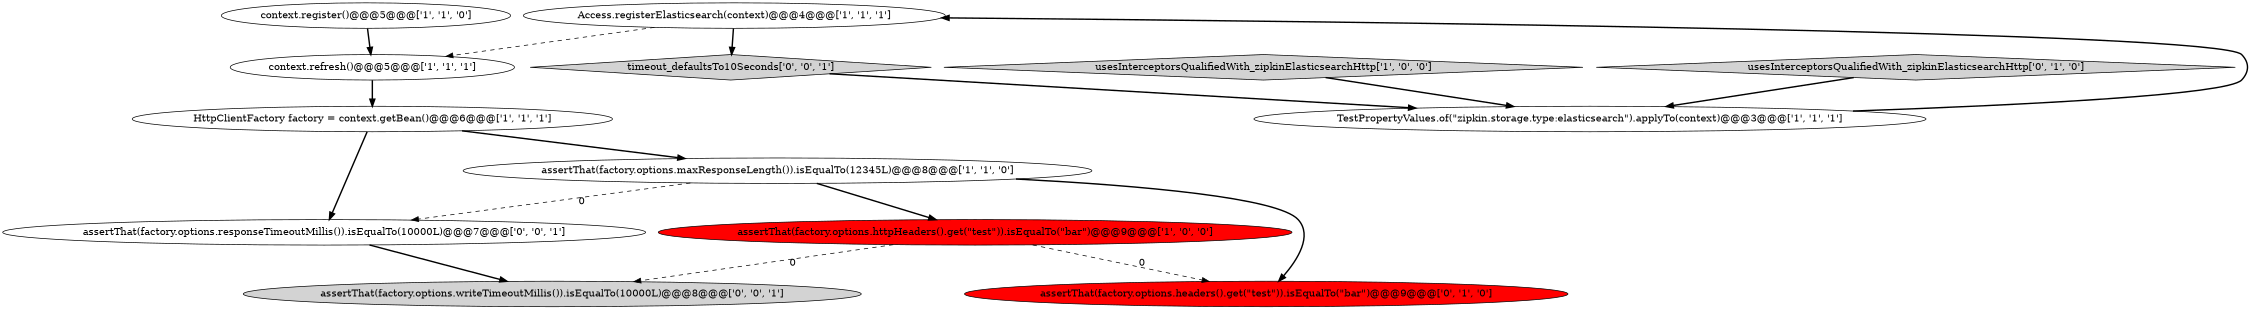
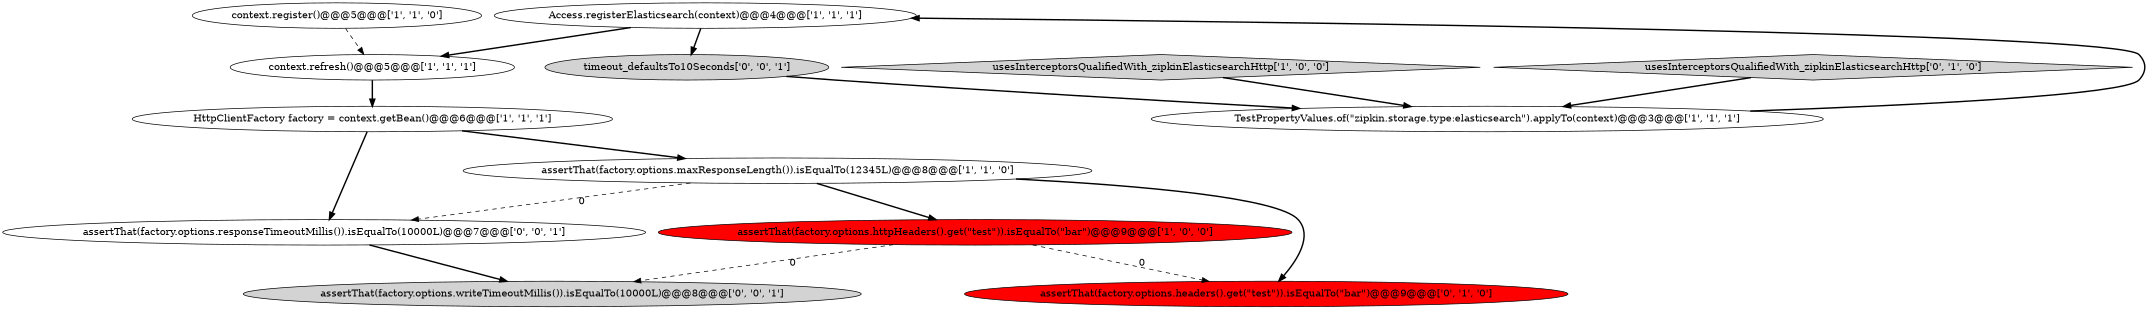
edge "context.register()@@@5@@@['1', '1', '0']" -> "context.refresh()@@@5@@@['1', '1', '1']": style bold -> dashed
edge "Access.registerElasticsearch(context)@@@4@@@['1', '1', '1']" -> "context.refresh()@@@5@@@['1', '1', '1']": style dashed -> bold
node "timeout_defaultsTo10Seconds['0', '0', '1']": shape diamond -> ellipse
